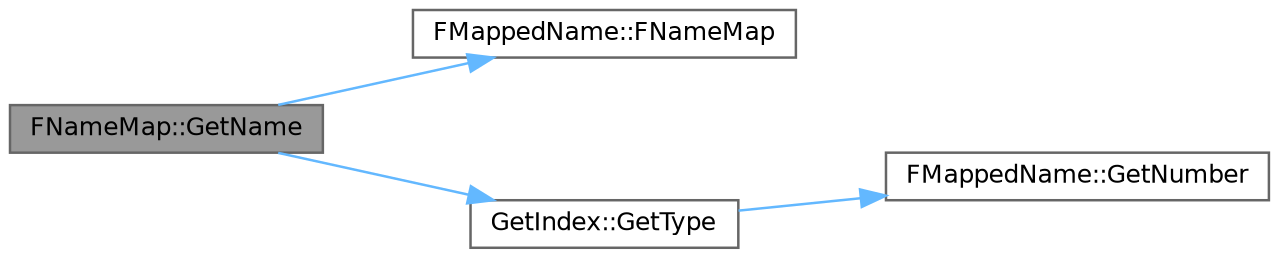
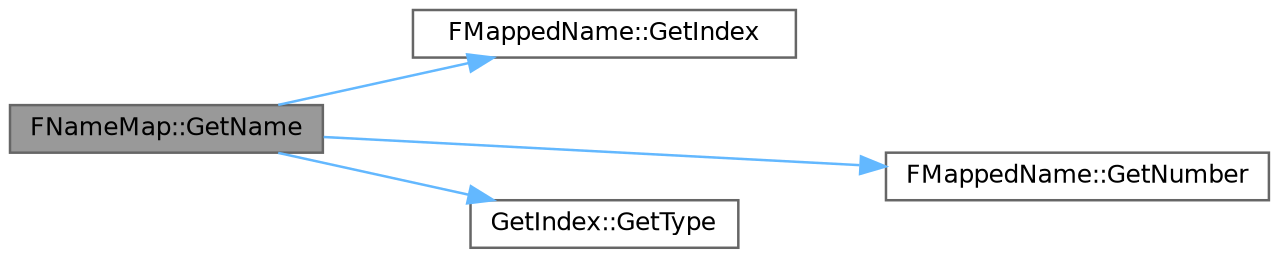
node "FMappedName::FNameMap": label "FMappedName::FNameMap" -> "FMappedName::GetIndex"
edge "GetIndex::GetType" -> "FMappedName::GetNumber": now "FNameMap::GetName" -> "FMappedName::GetNumber"
